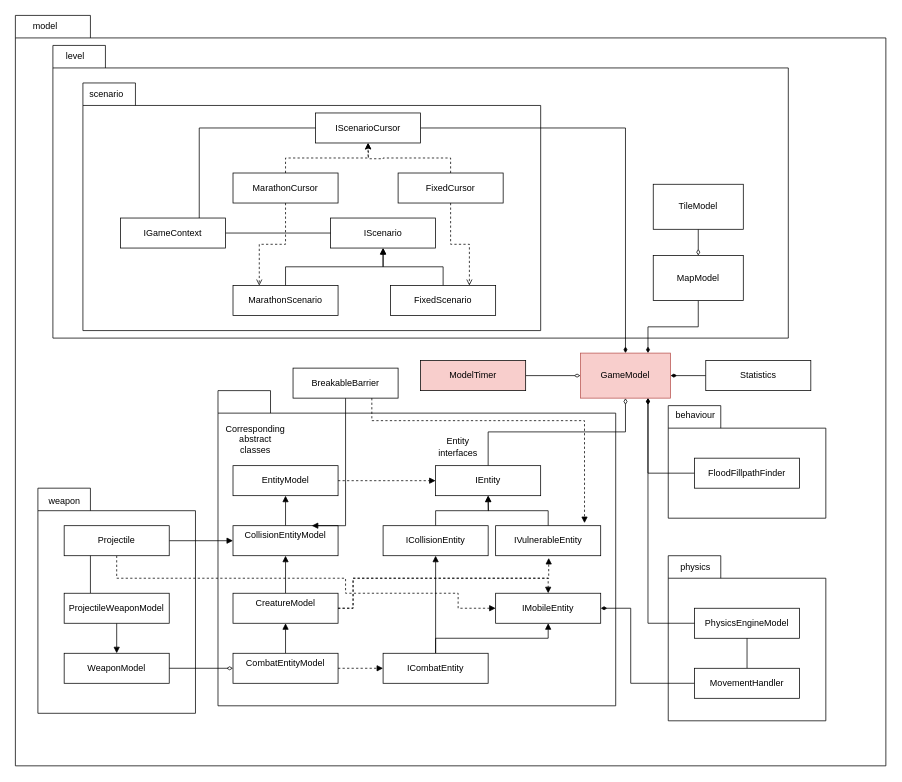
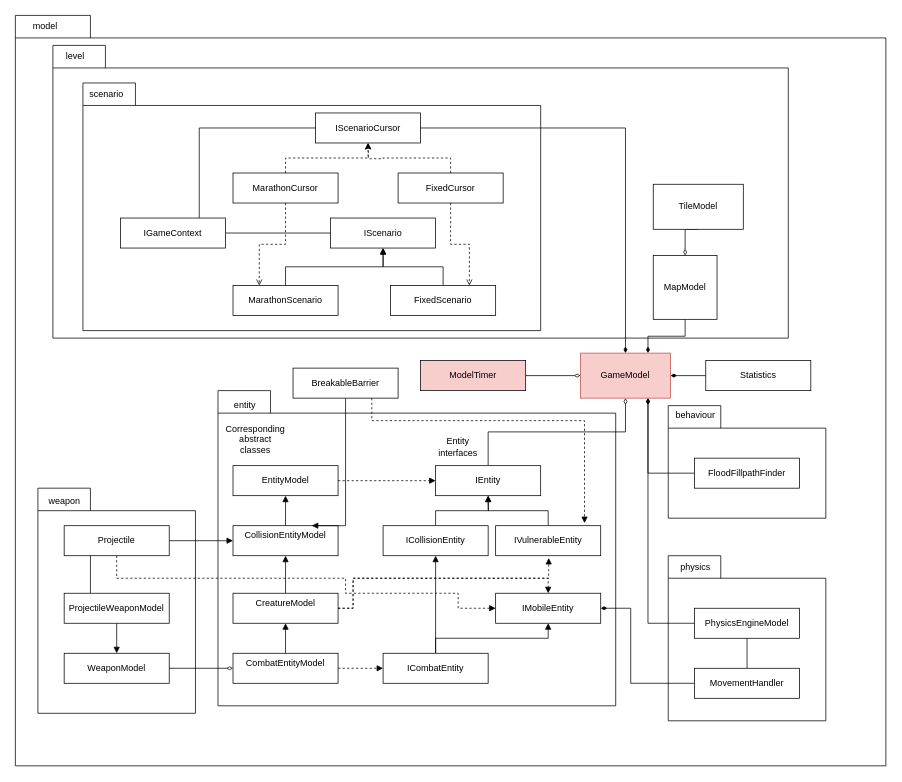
node "MapModel": size 90x45 -> 64x64
node "entity": added
